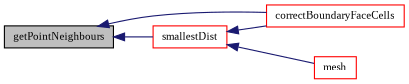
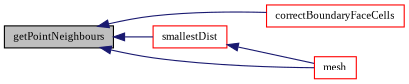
edge "correctBoundaryFaceCells" -> "smallestDist": removed
edge "mesh" -> "getPointNeighbours": added
